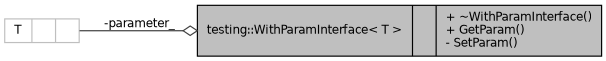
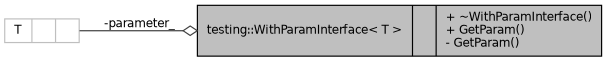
node "testing::WithParamInterface< T >": text "- SetParam()" -> "- GetParam()"
